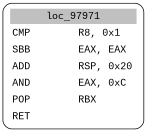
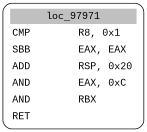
node "loc_97971": text "POP        RBX" -> "AND        RBX"
